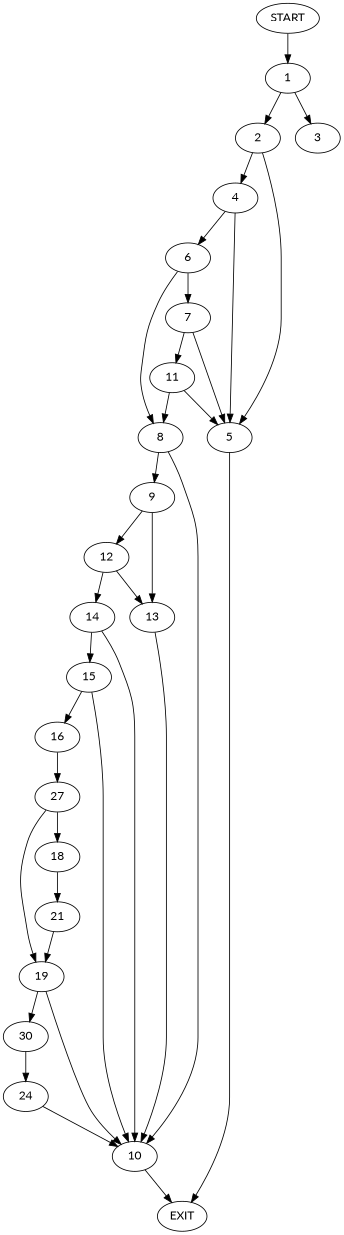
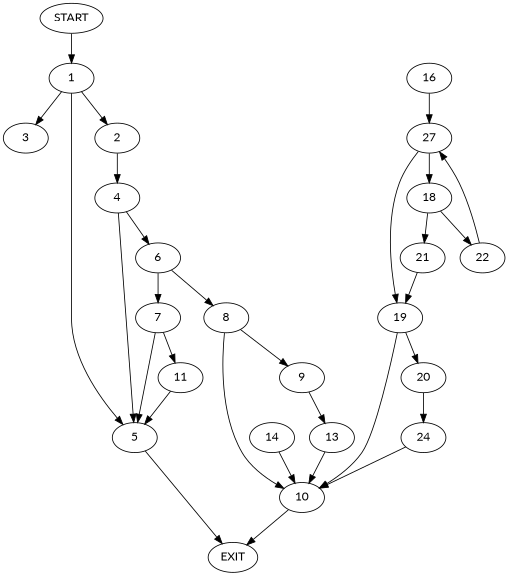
node "22": added
edge "2" -> "5": now "1" -> "5"
edge "11" -> "8": removed
node "12": removed
node "15": removed
node "30": label "30" -> "20"
